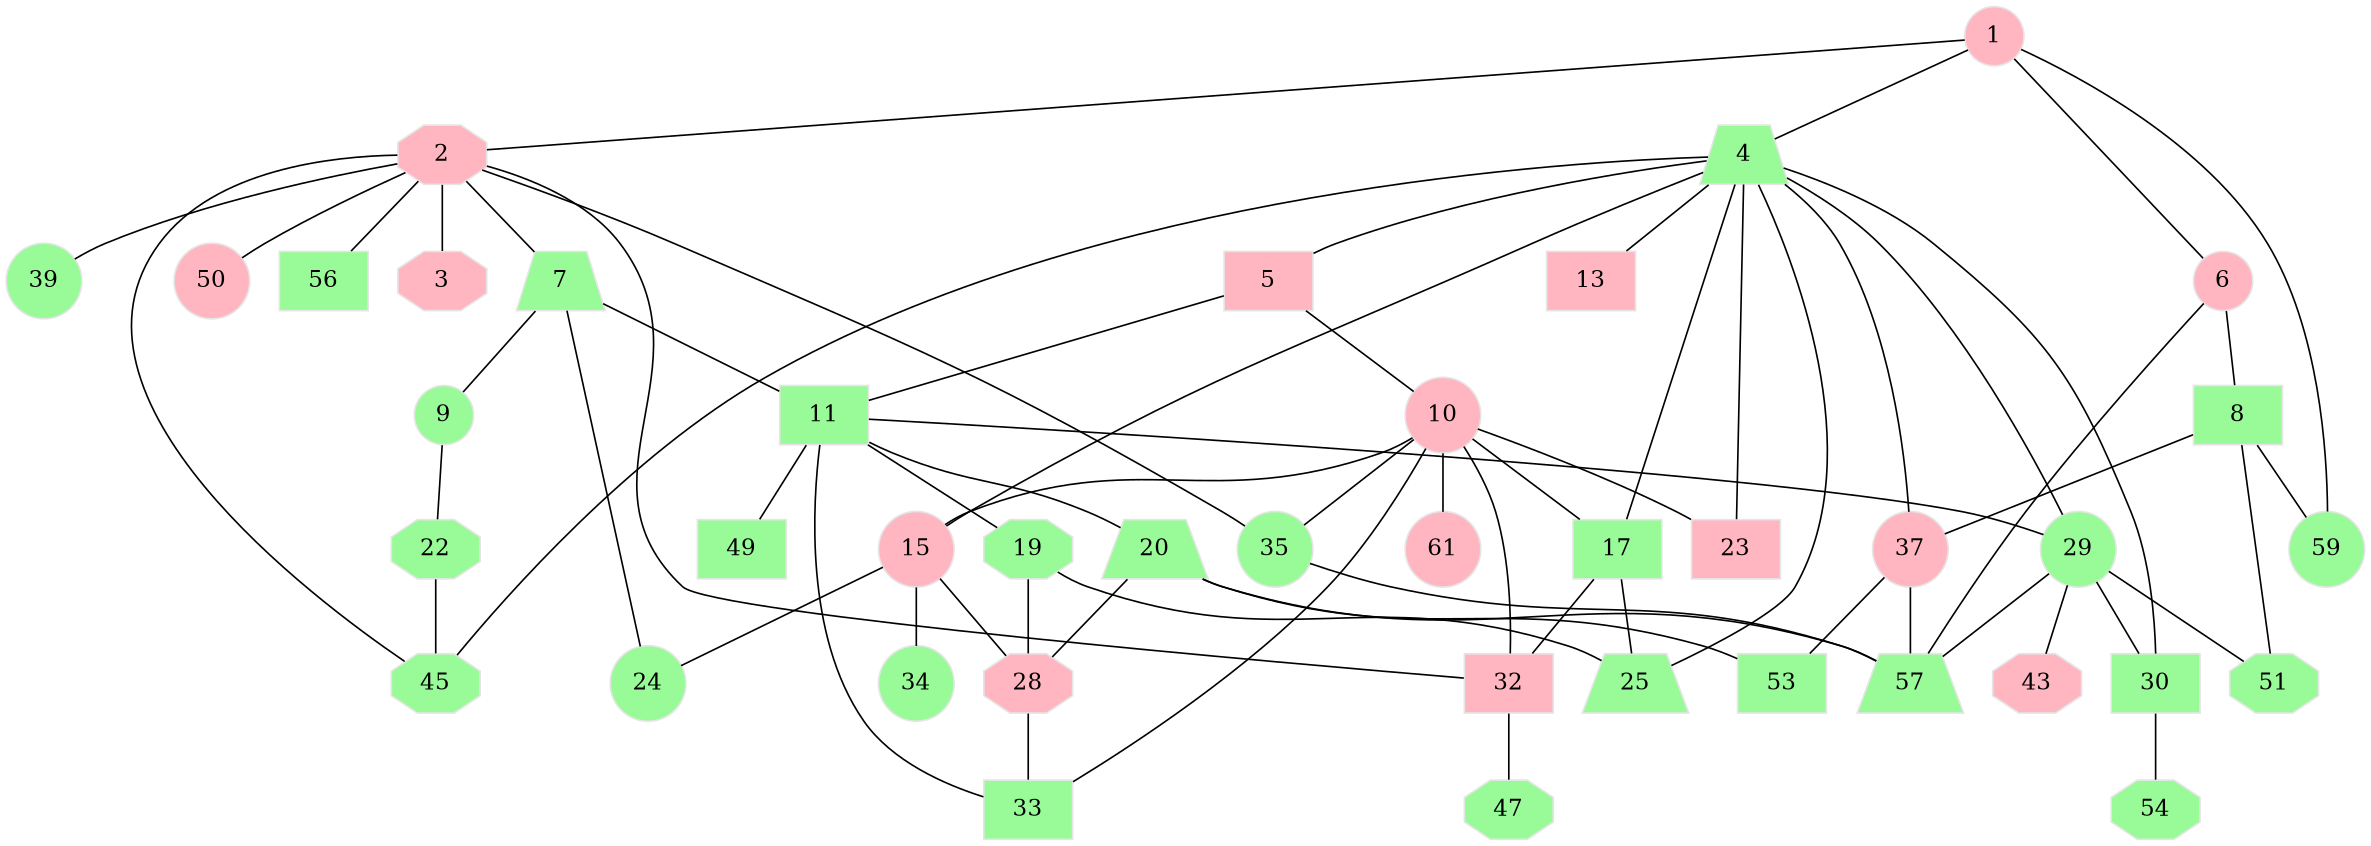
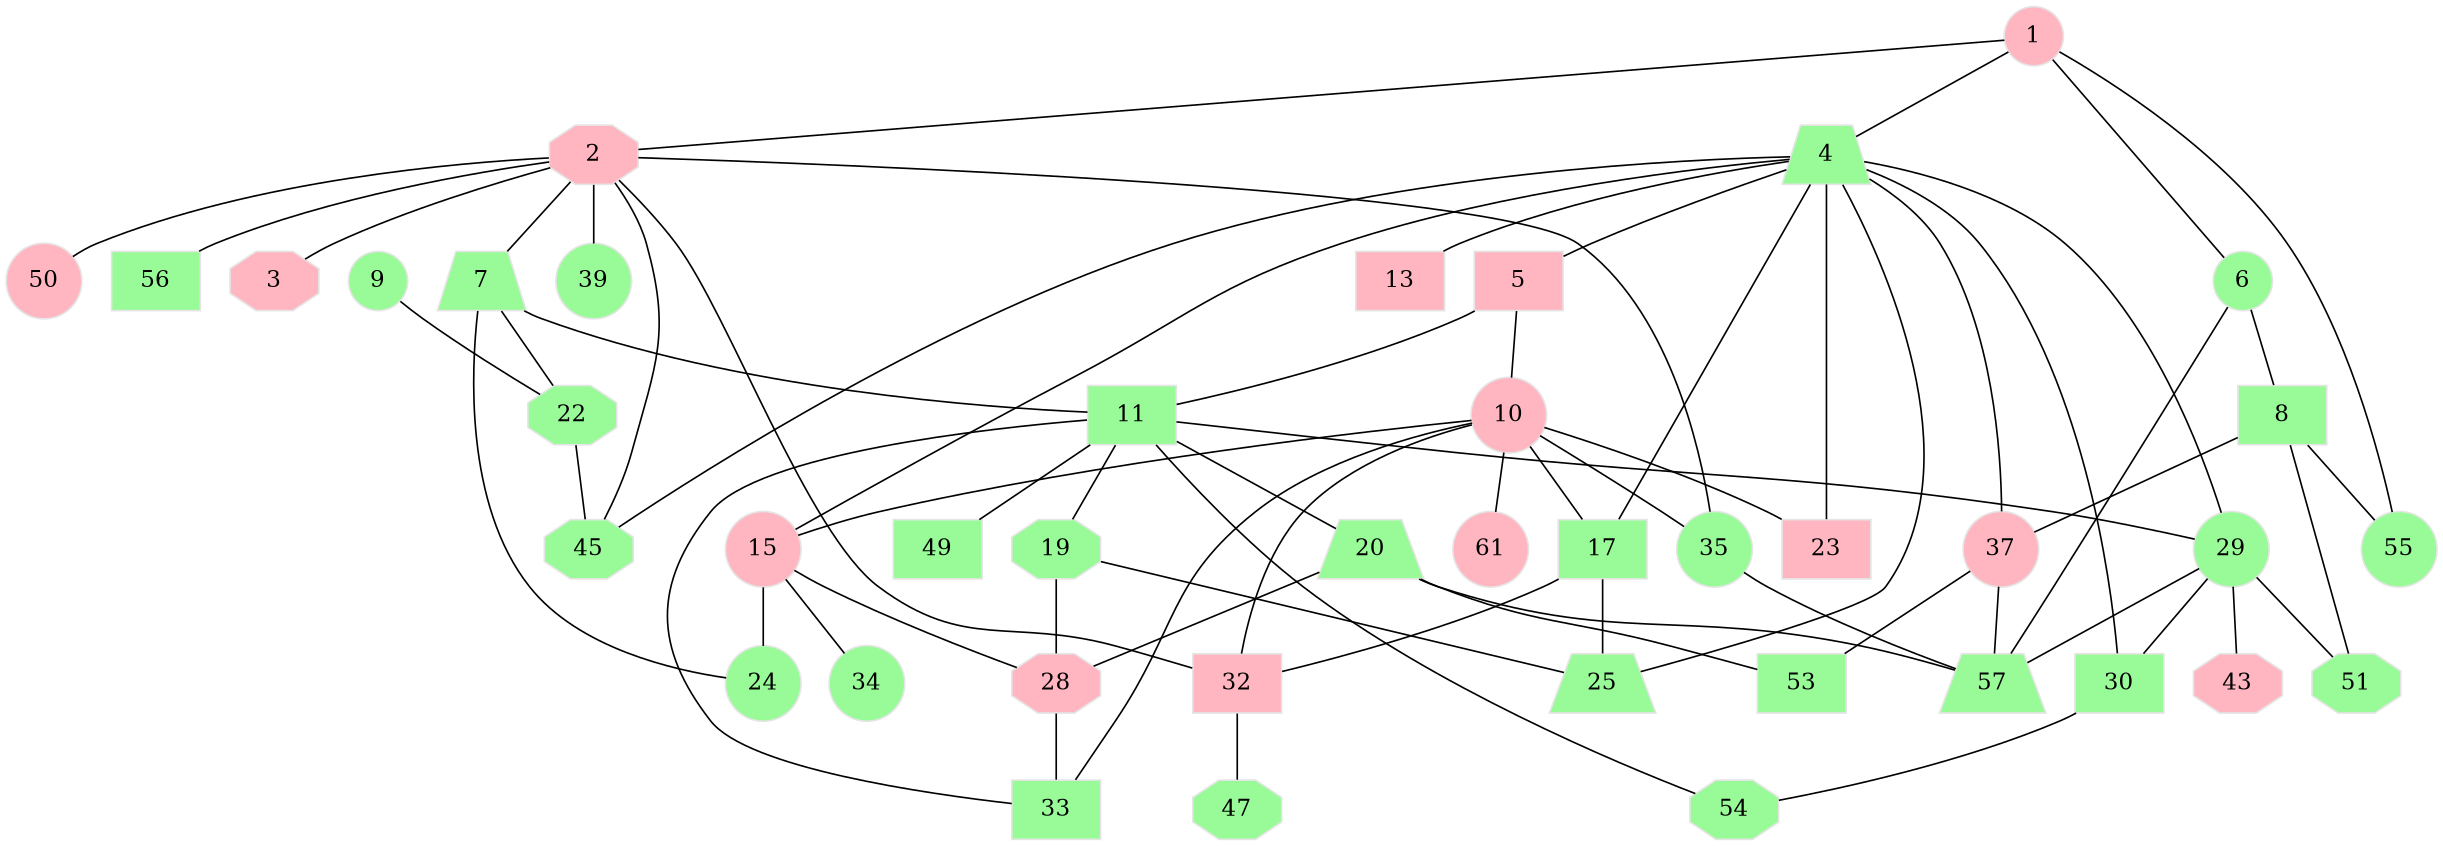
node "6": fillcolor lightpink -> palegreen
edge "7" -- "9": now "7" -- "22"
node "59": label "59" -> "55"
edge "11" -- "54": added
